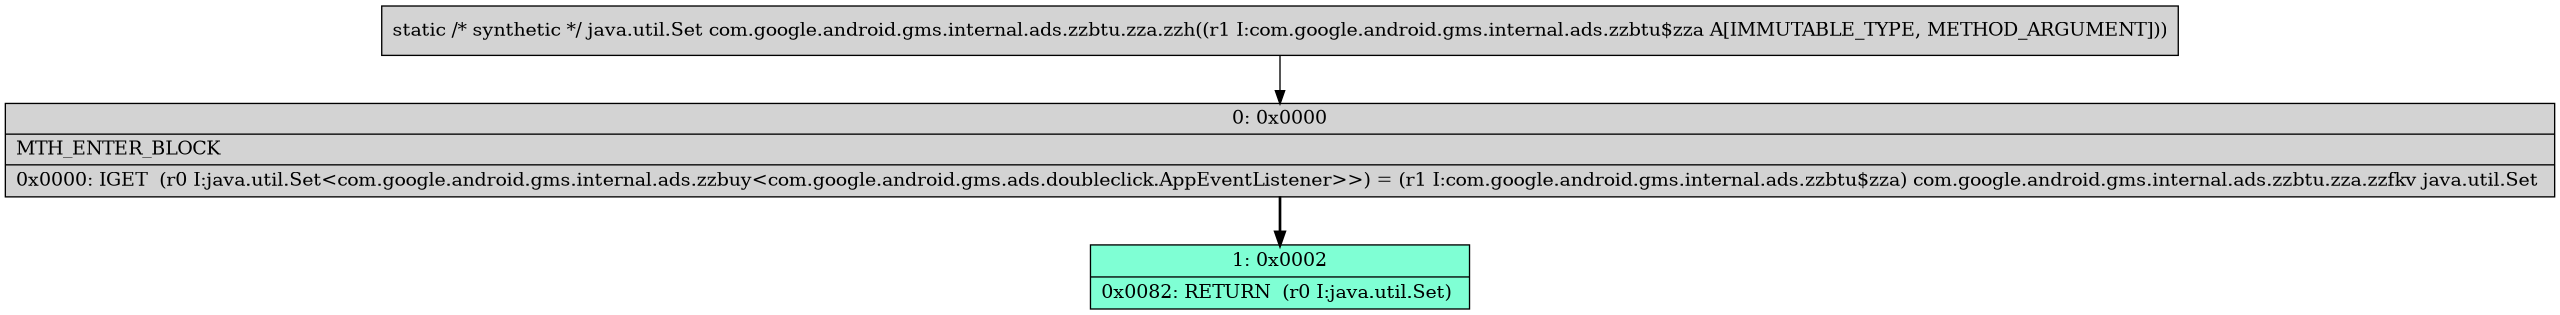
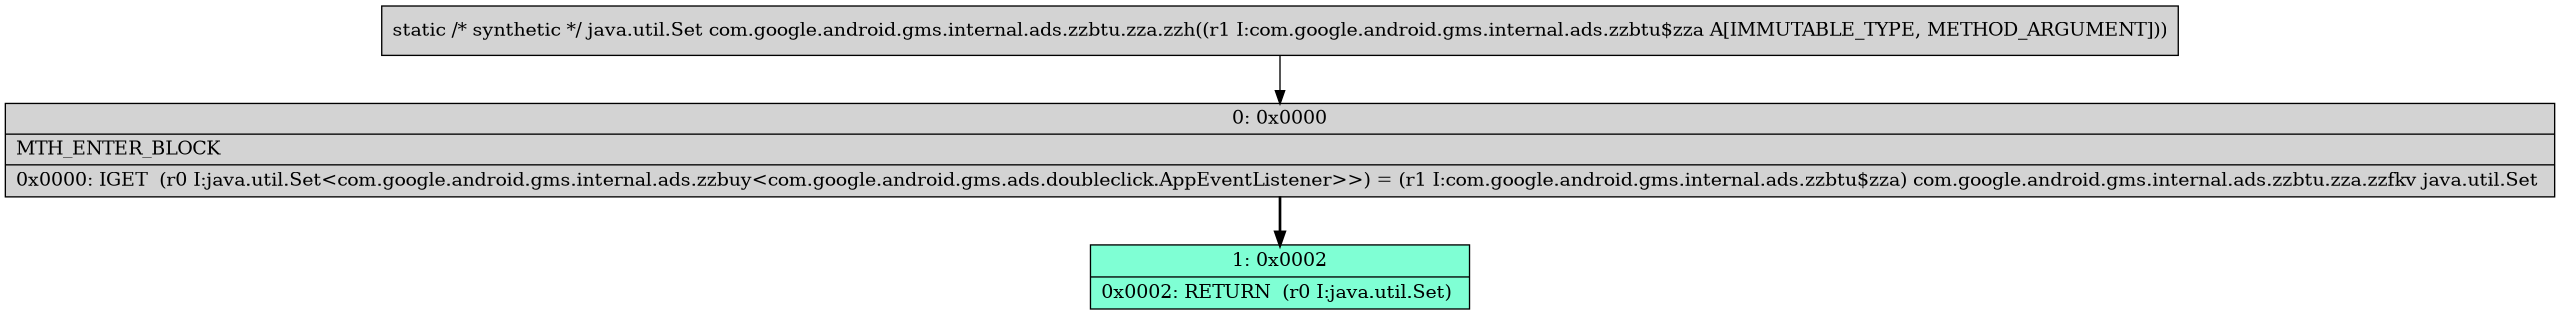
node "1: 0x0002": text "0x0082: RETURN  (r0 I:java.util.Set)" -> "0x0002: RETURN  (r0 I:java.util.Set)"
